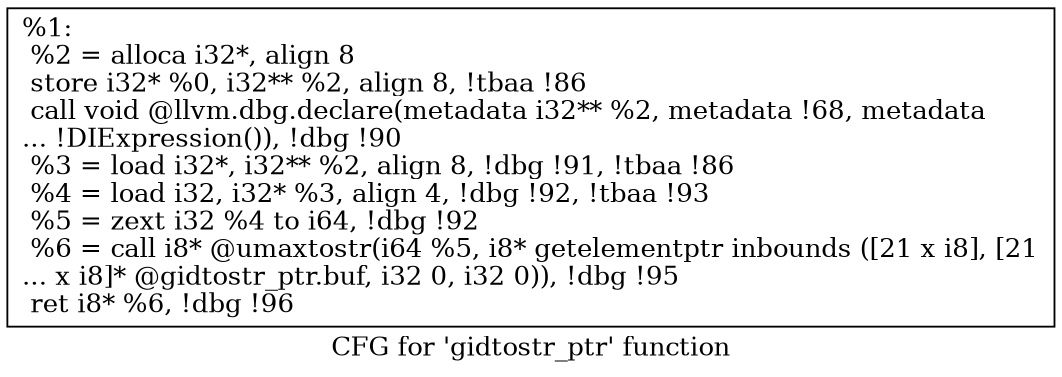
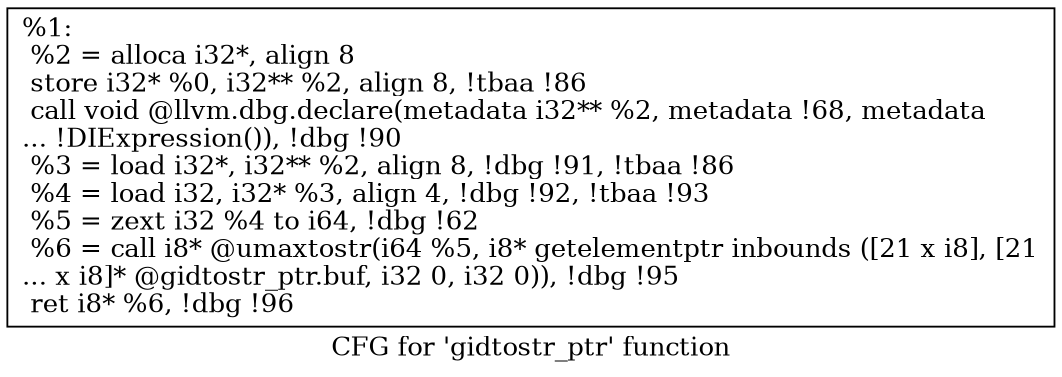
node "%1:": text "%5 = zext i32 %4 to i64, !dbg !92" -> "%5 = zext i32 %4 to i64, !dbg !62"
